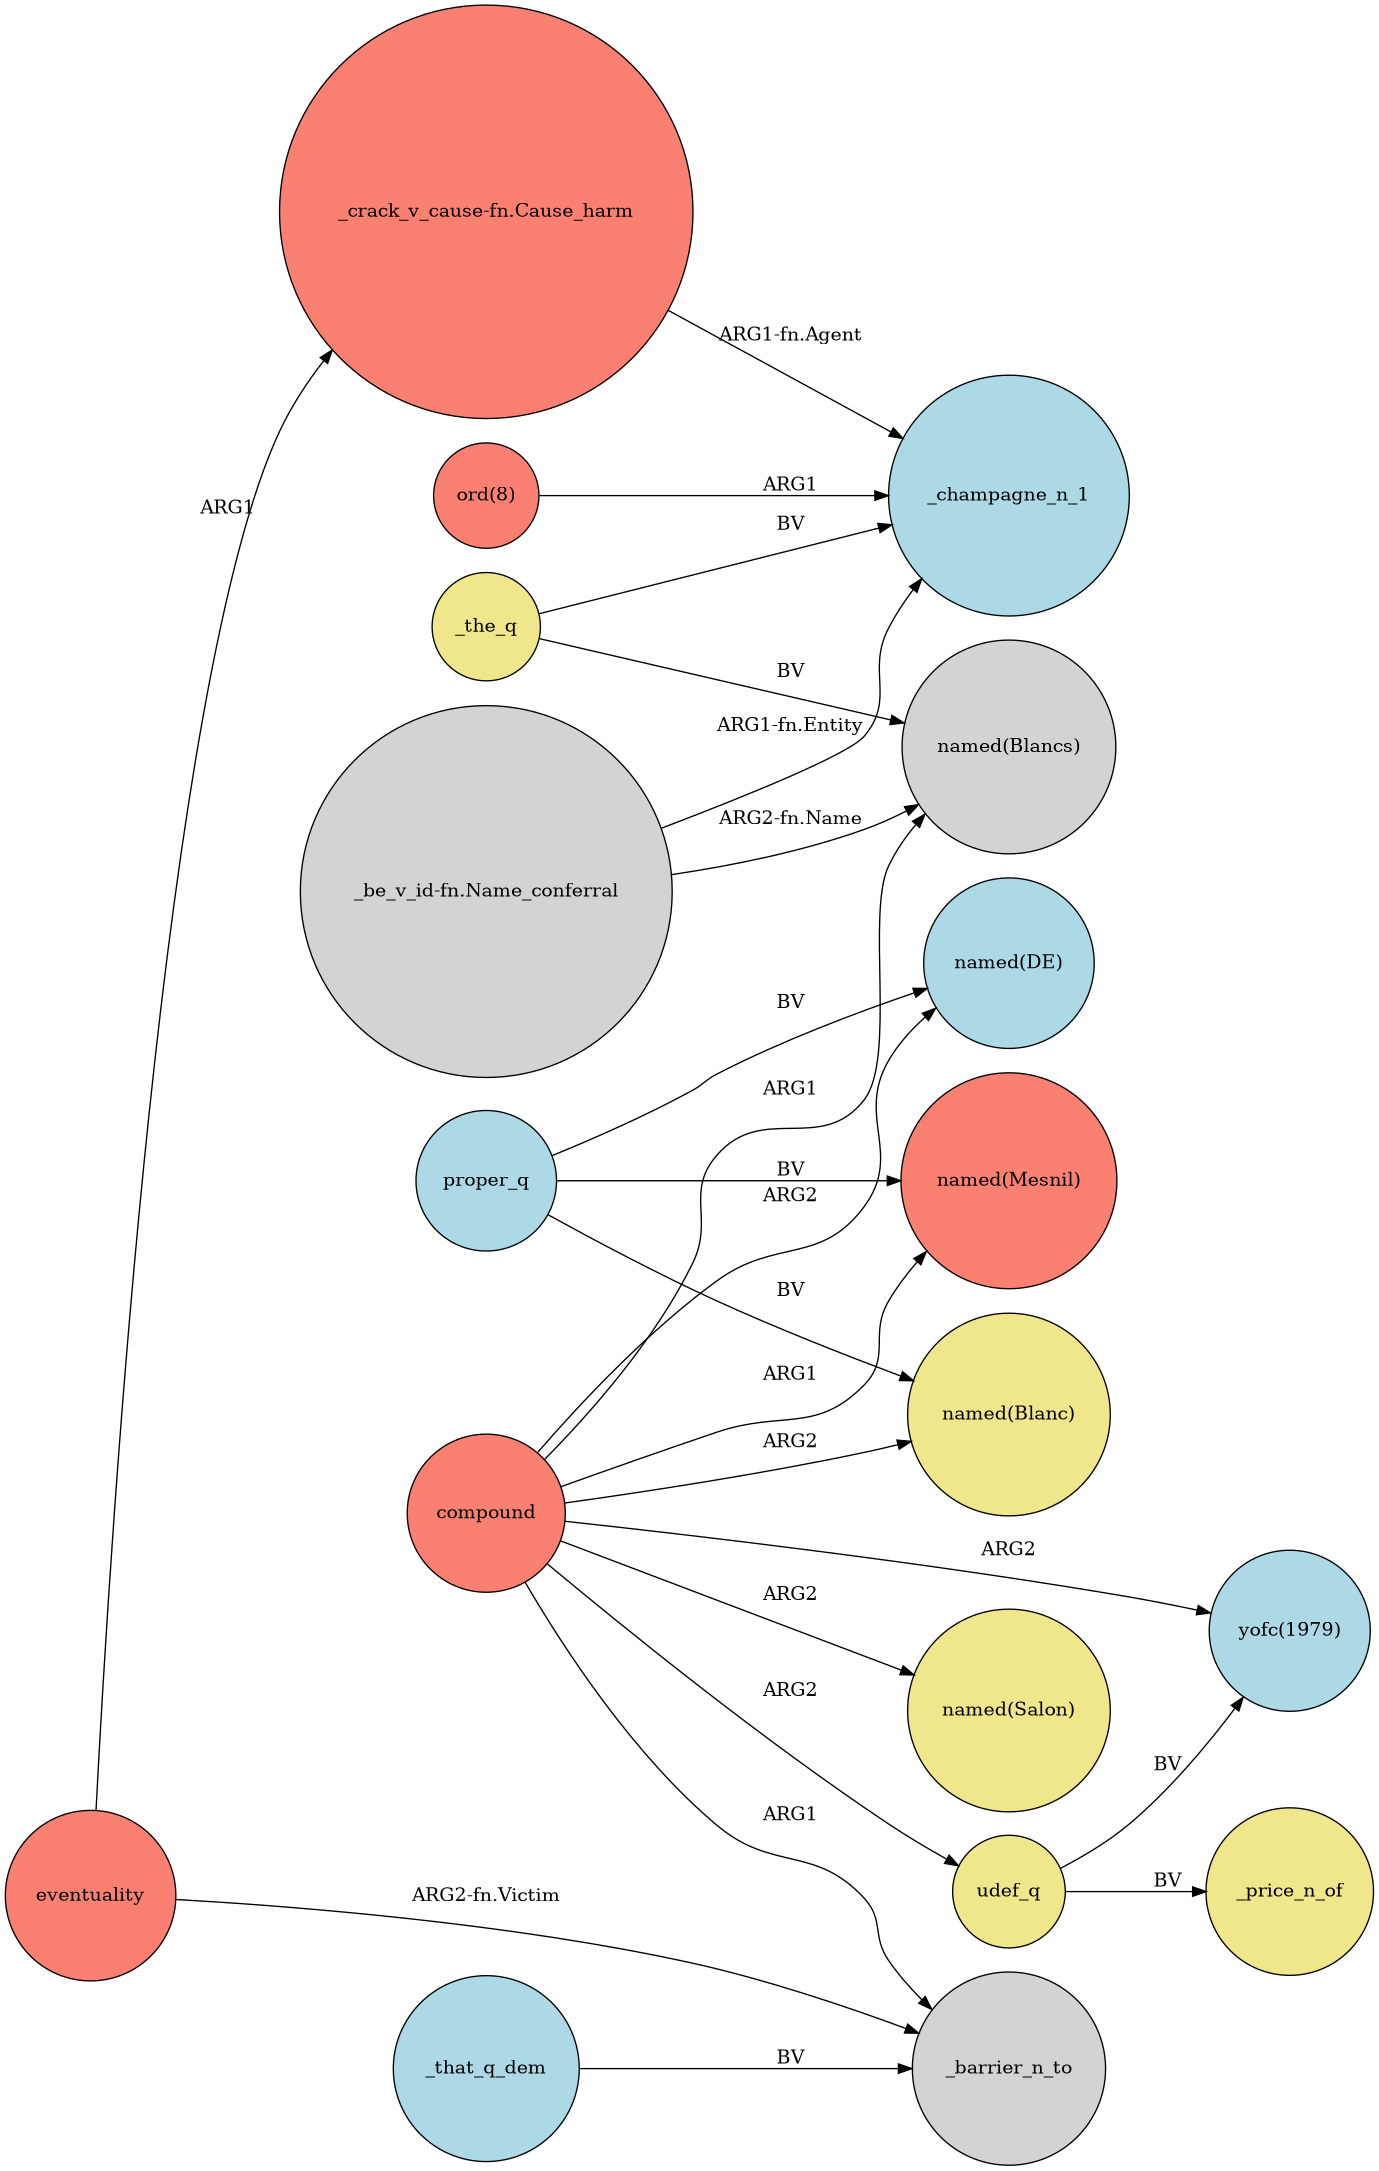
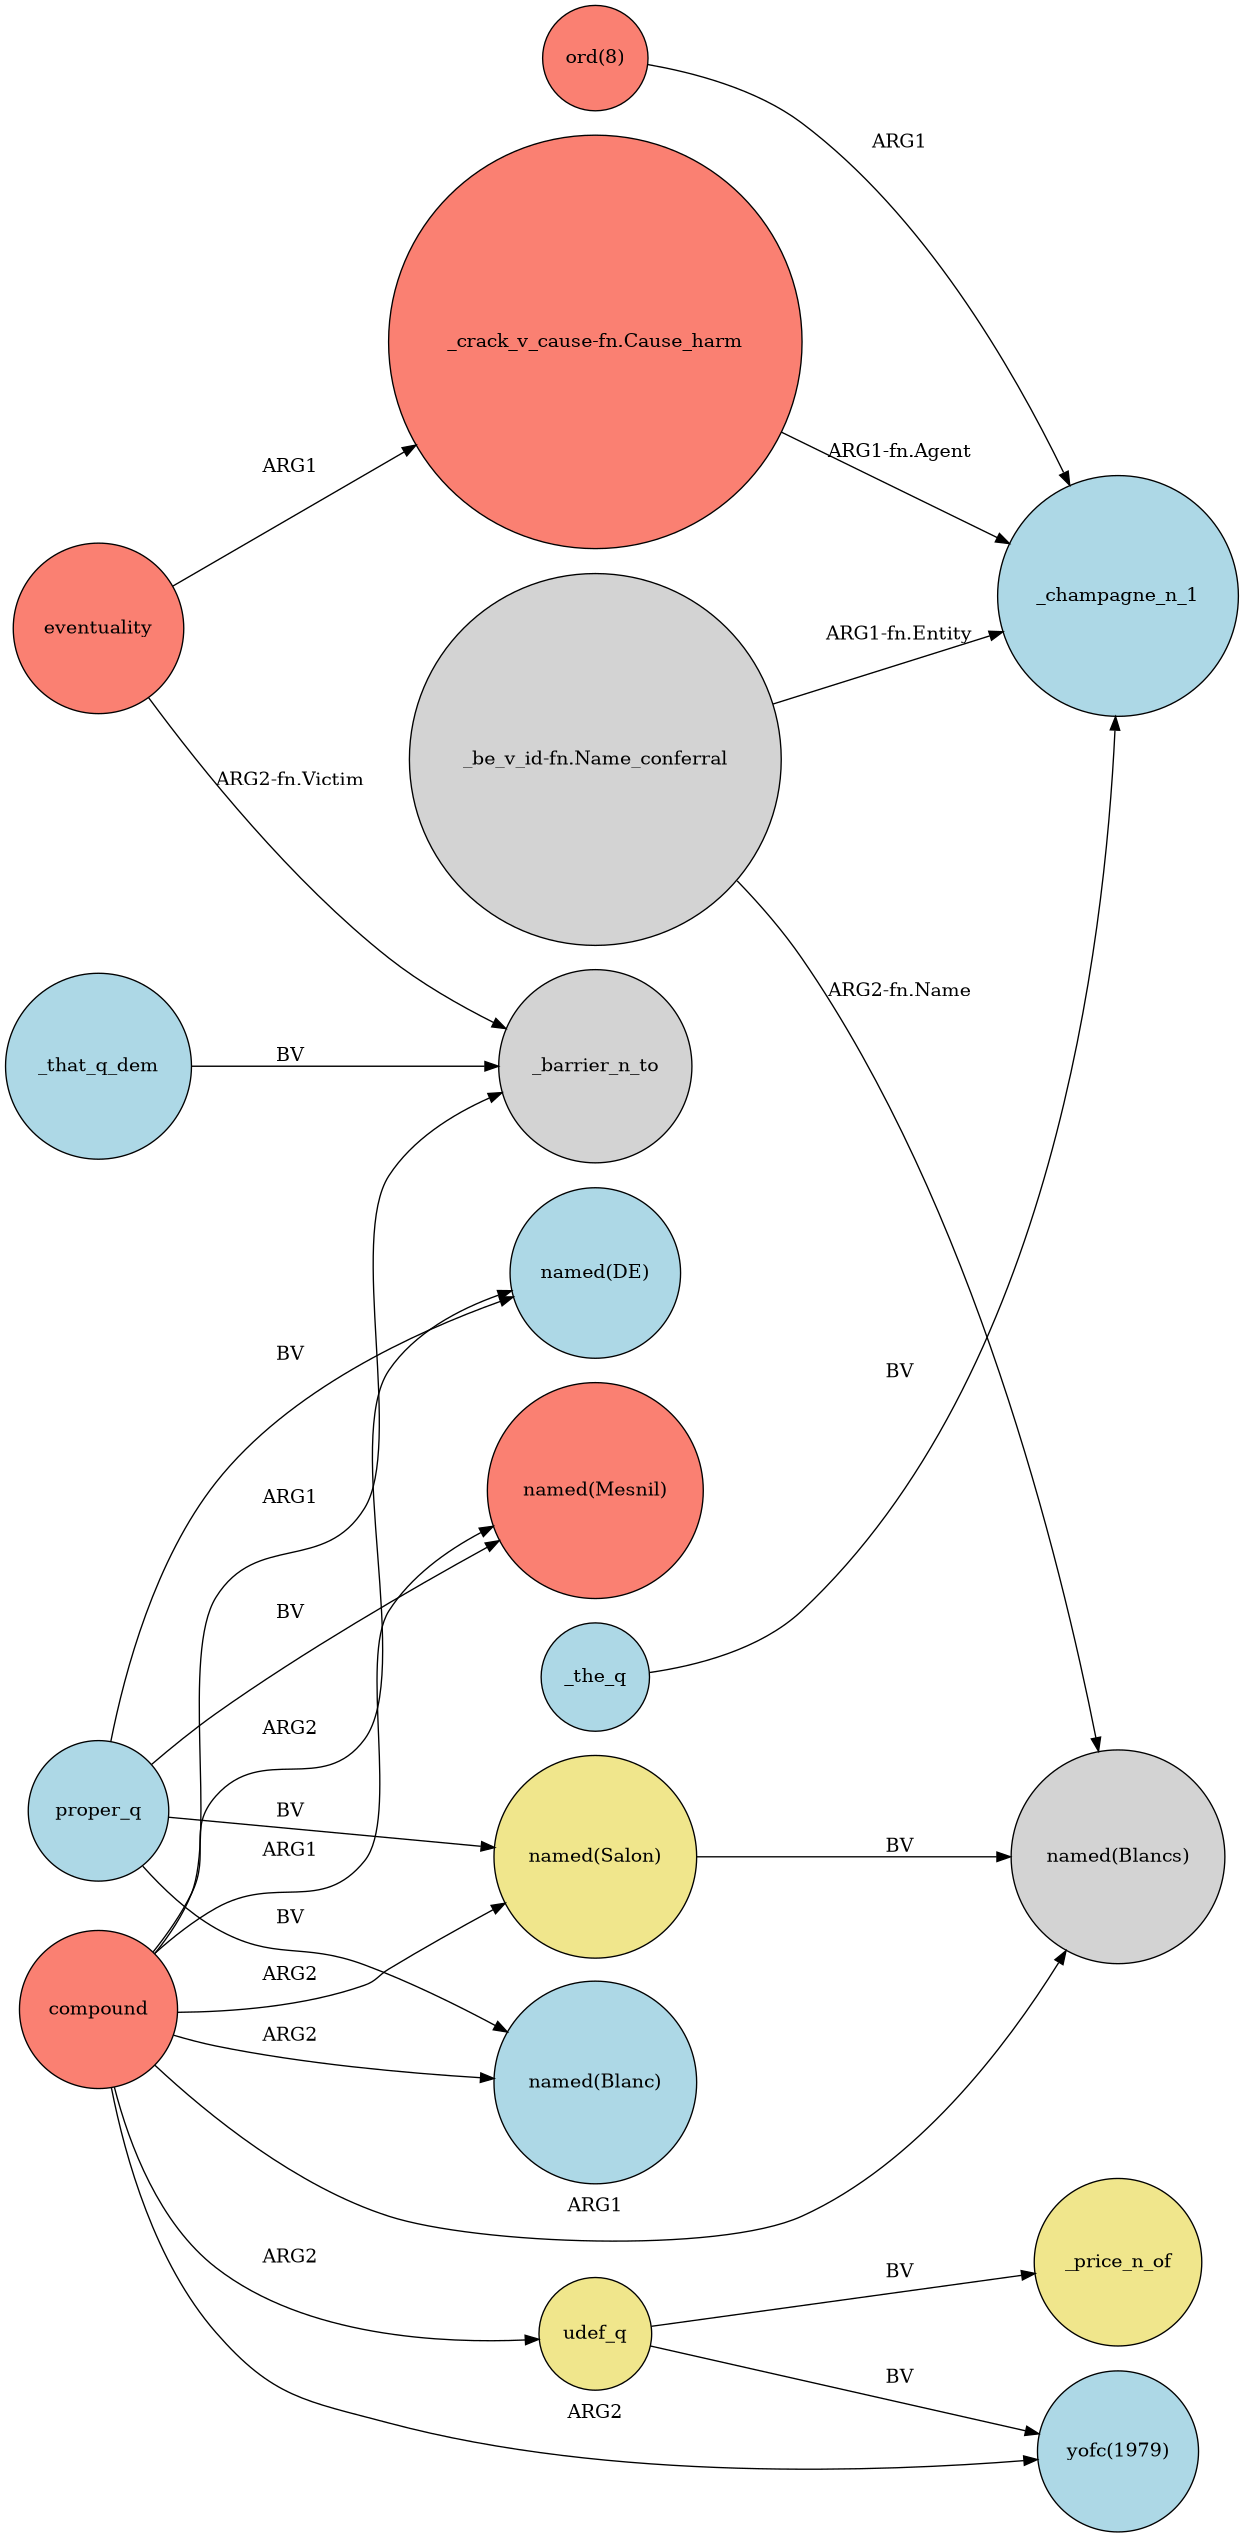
node "_the_q": fillcolor khaki -> lightblue
edge "_the_q" -> "named(Blancs)": now "named(Salon)" -> "named(Blancs)"
node "named(Blanc)": fillcolor khaki -> lightblue
edge "proper_q" -> "named(Salon)": added, label "BV"
